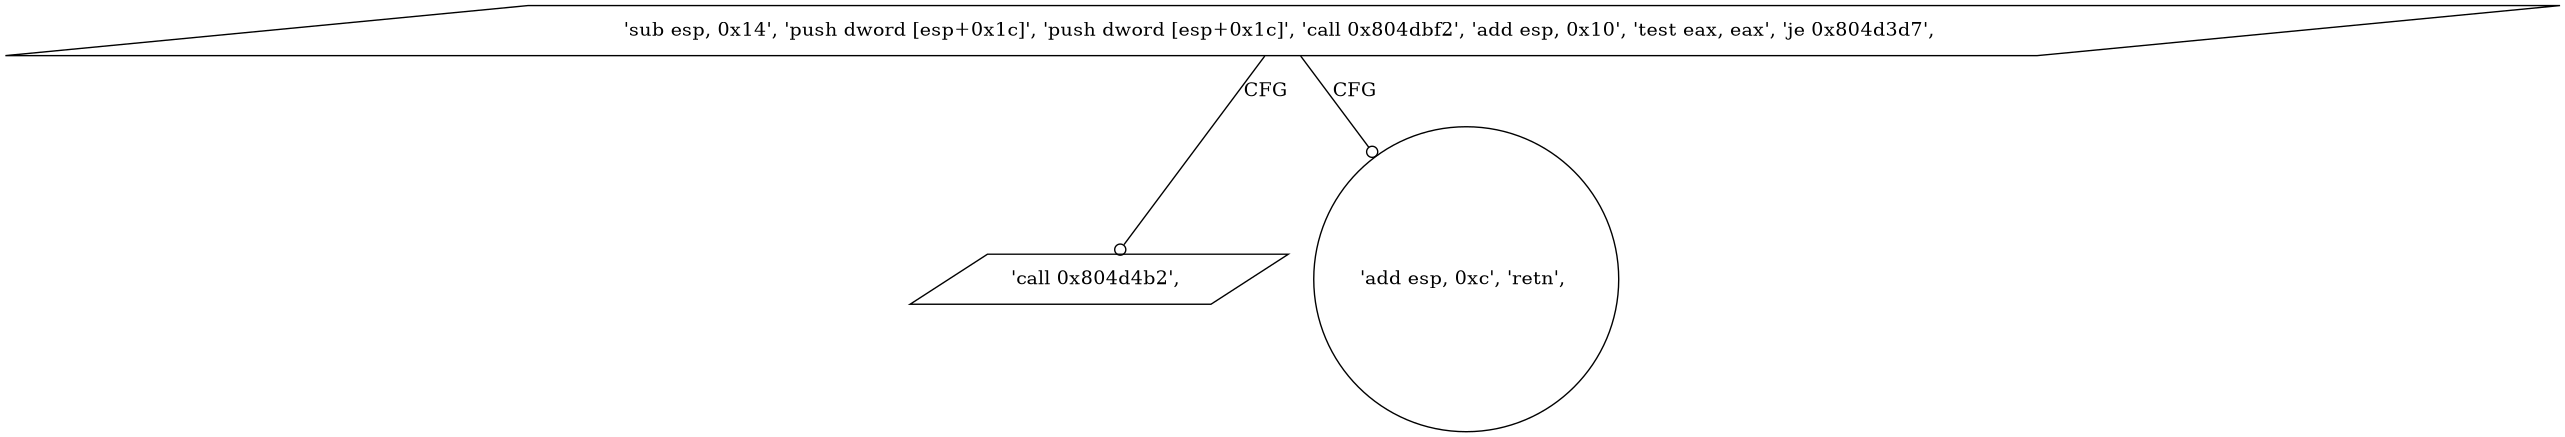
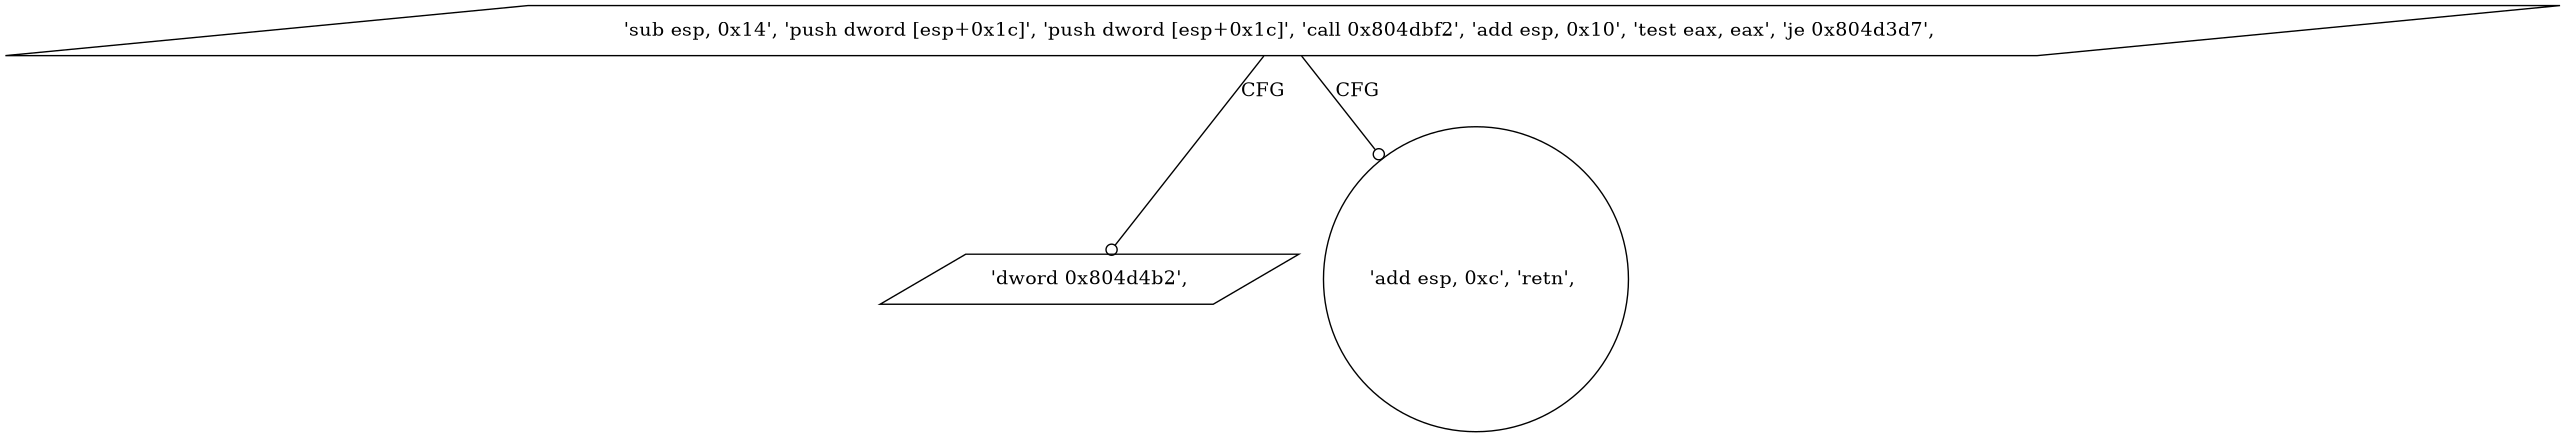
node "'call 0x804d4b2',": label "'call 0x804d4b2'," -> "'dword 0x804d4b2',"
